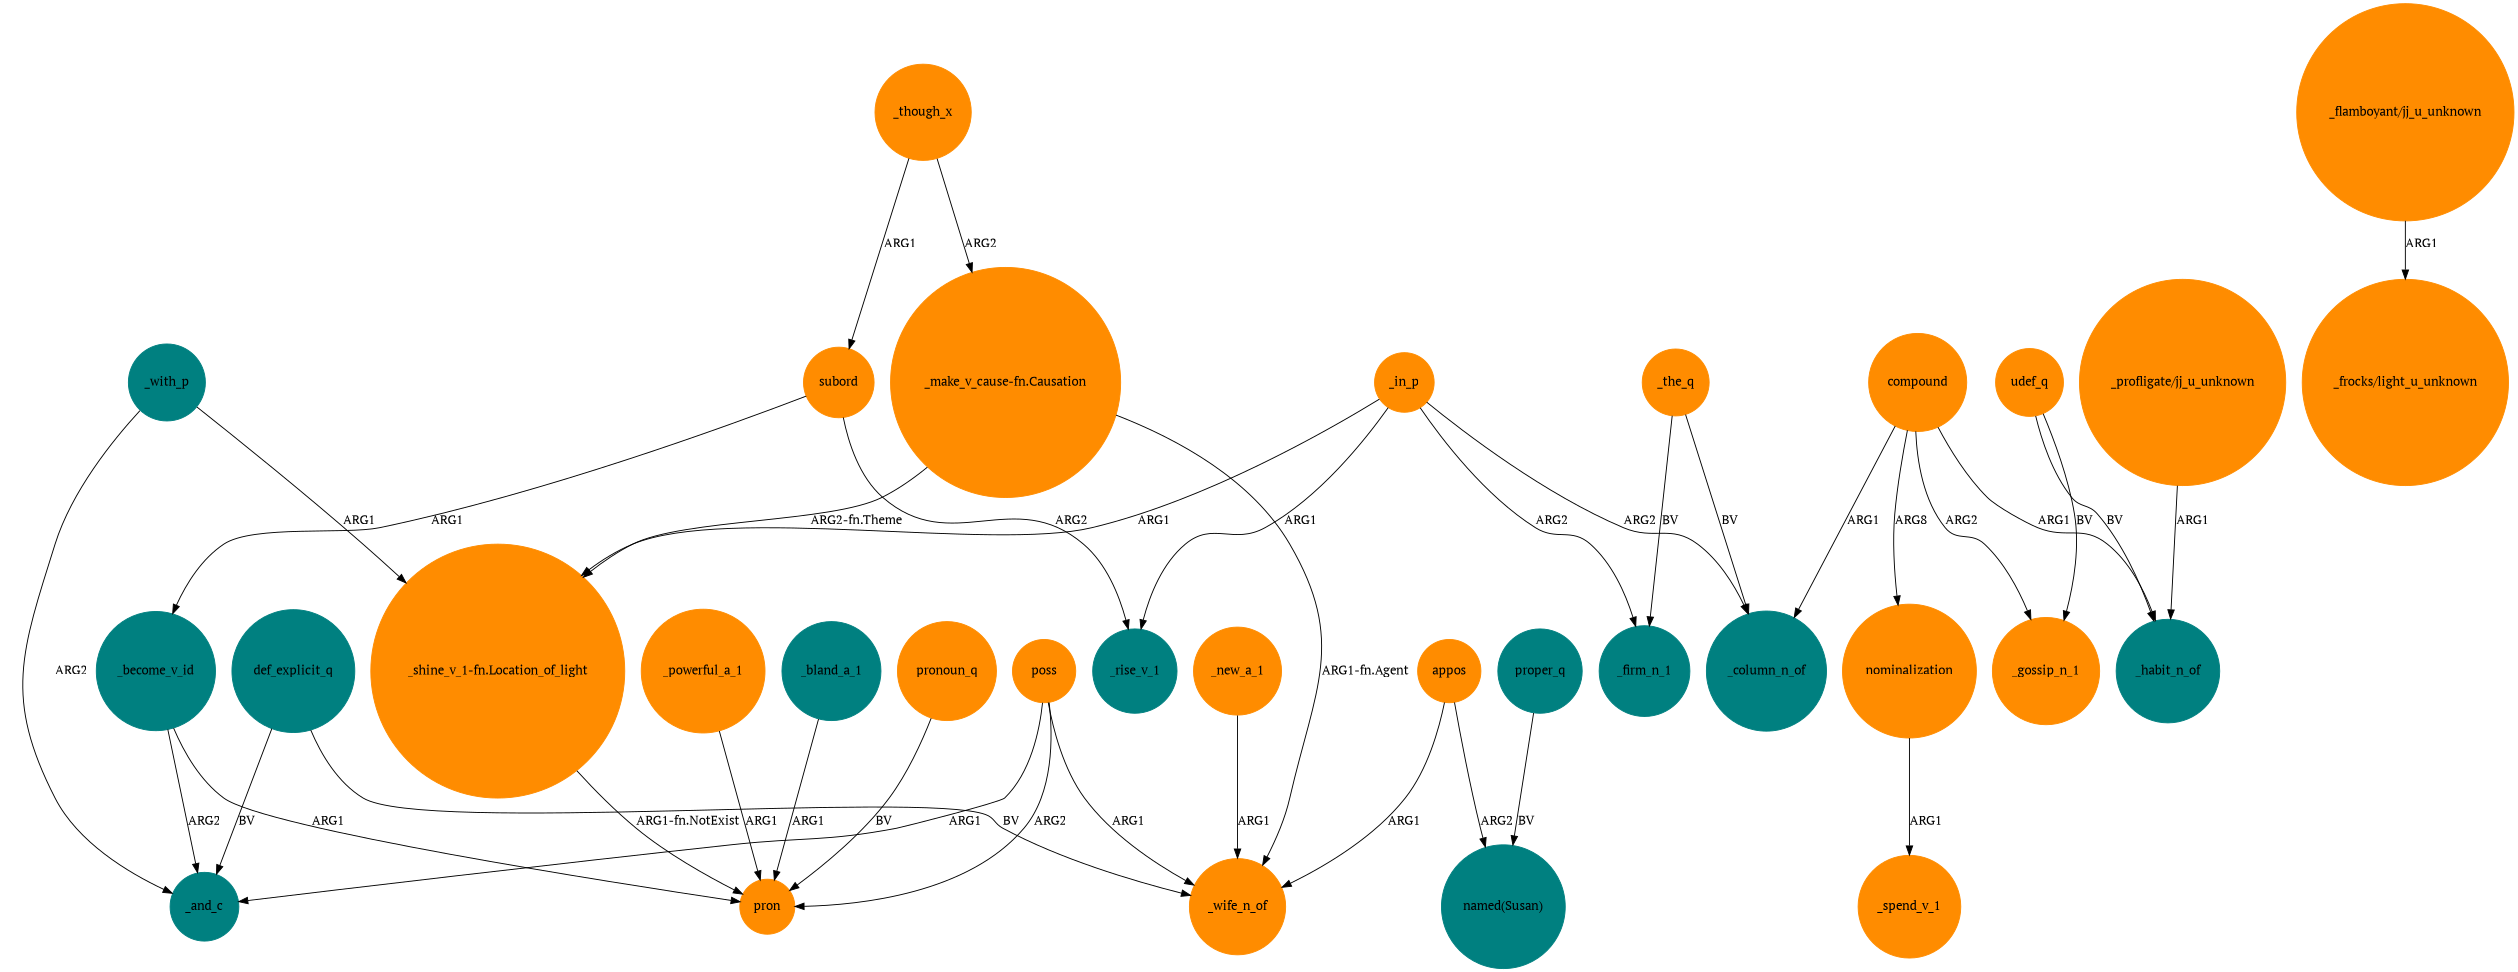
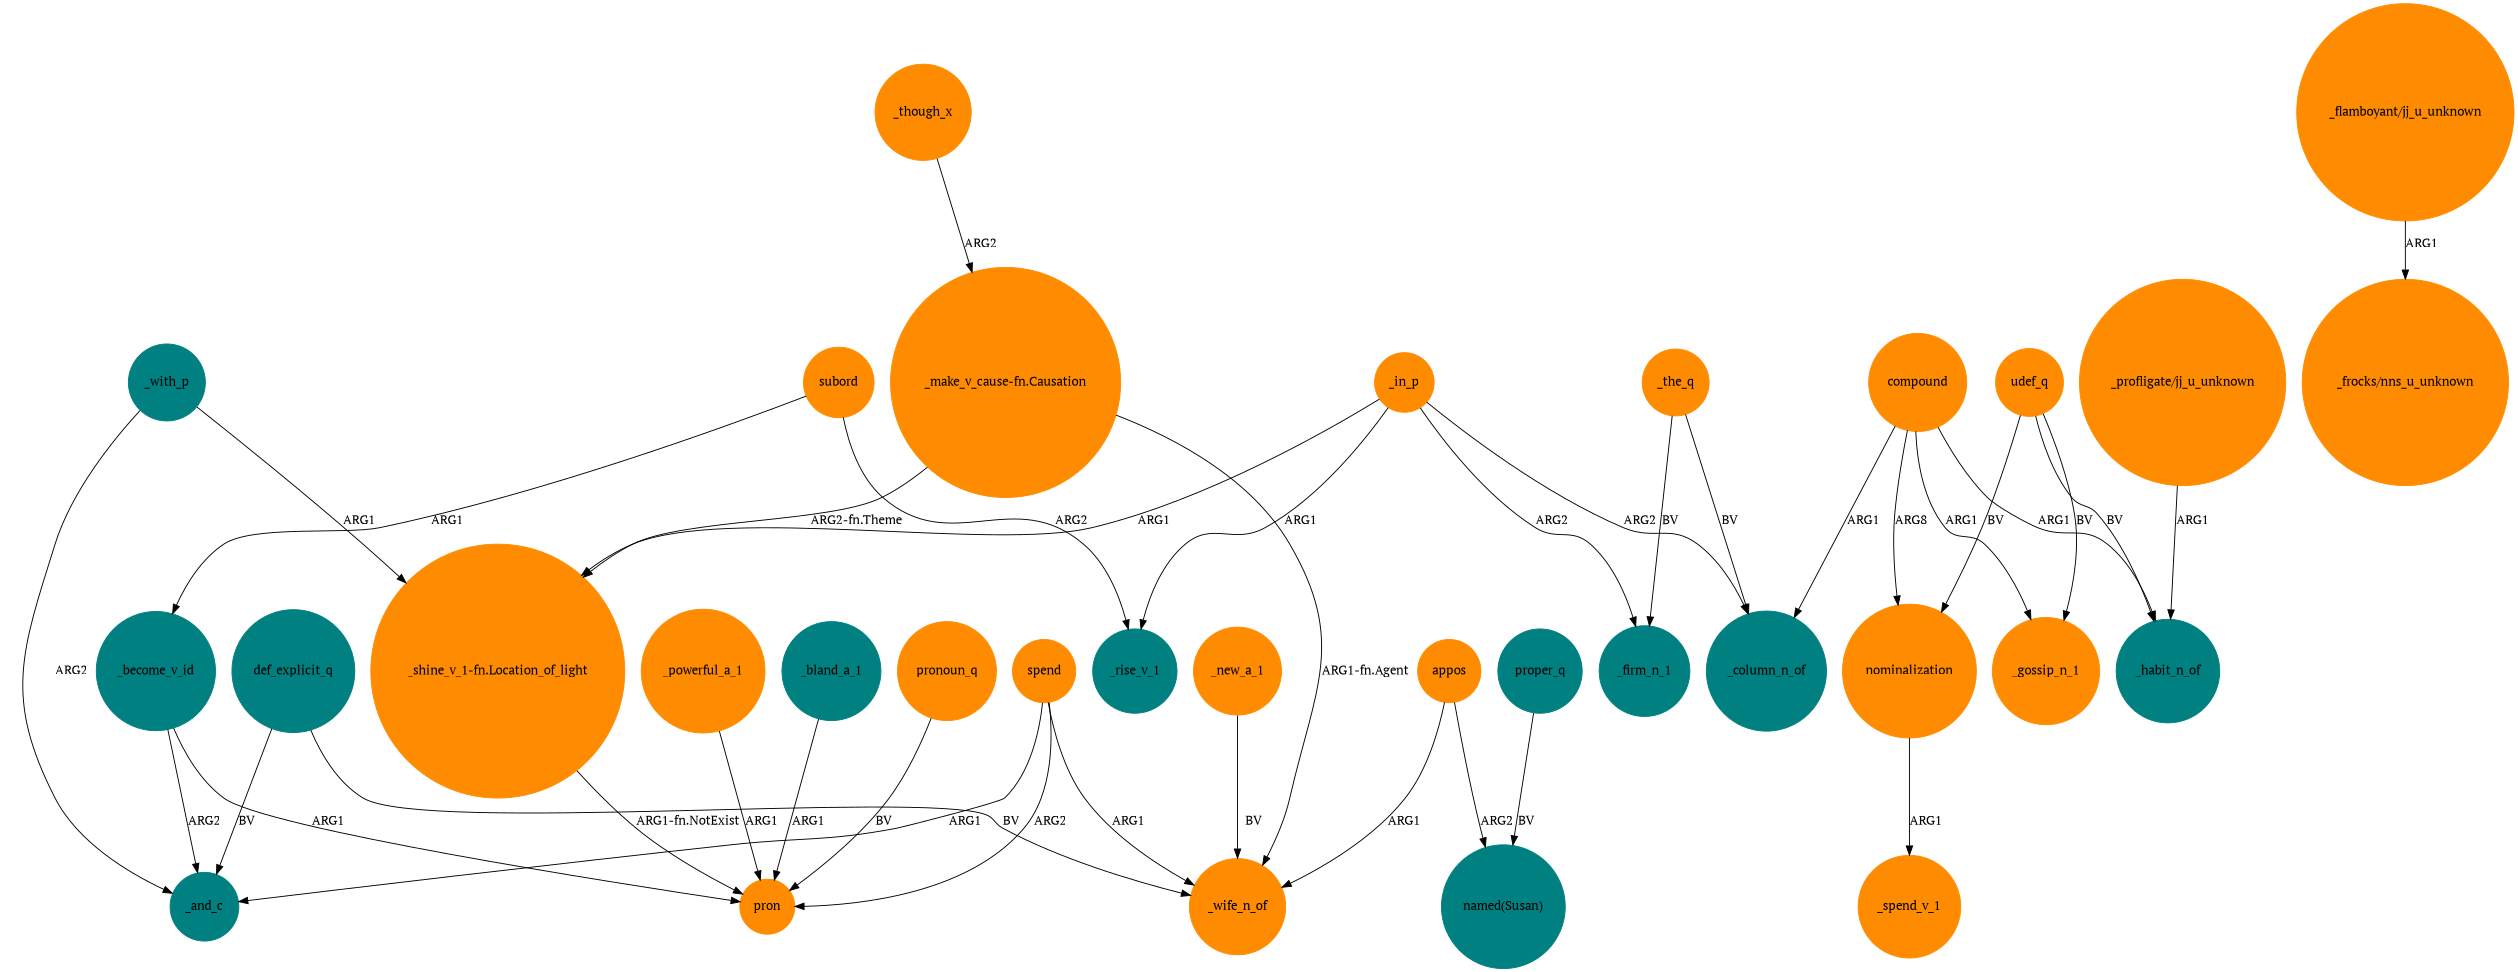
edge "_though_x" -> "subord": removed, label "ARG1"
node "_frocks/light_u_unknown": label "_frocks/light_u_unknown" -> "_frocks/nns_u_unknown"
edge "udef_q" -> "nominalization": added, label "BV"
edge "compound" -> "_gossip_n_1": label "ARG2" -> "ARG1"
node "poss": label "poss" -> "spend"
edge "_new_a_1" -> "_wife_n_of": label "ARG1" -> "BV"
